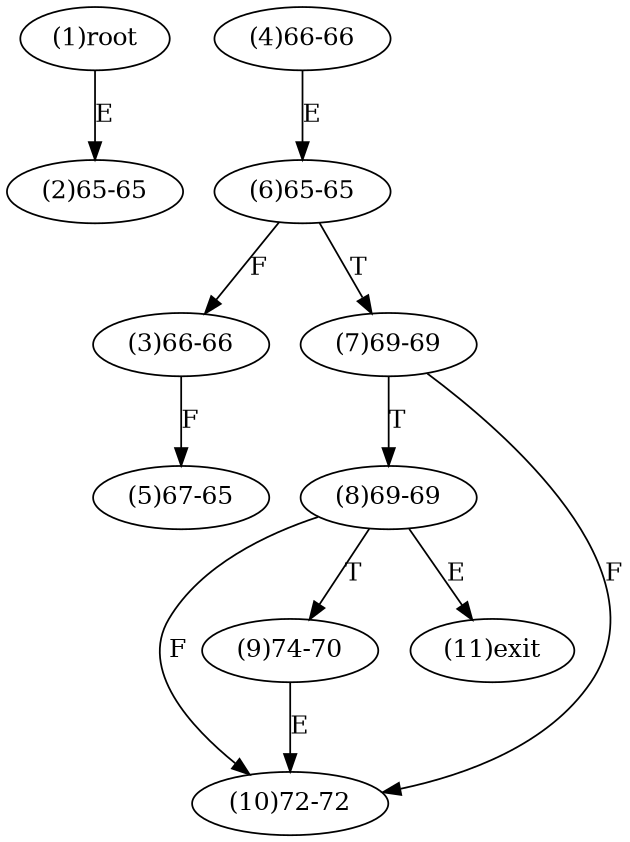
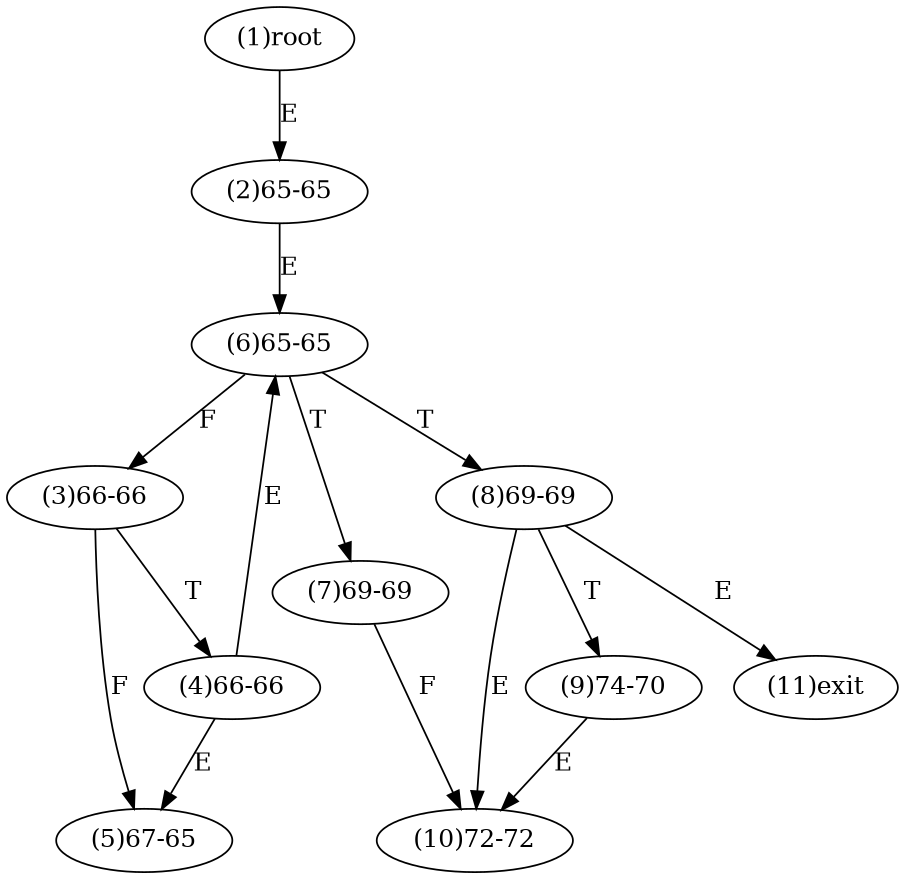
edge "(2)65-65" -> "(6)65-65": added, label "E"
edge "(7)69-69" -> "(8)69-69": now "(6)65-65" -> "(8)69-69"
edge "(3)66-66" -> "(4)66-66": added, label "T"
edge "(8)69-69" -> "(10)72-72": label "F" -> "E"
edge "(4)66-66" -> "(5)67-65": added, label "E"
